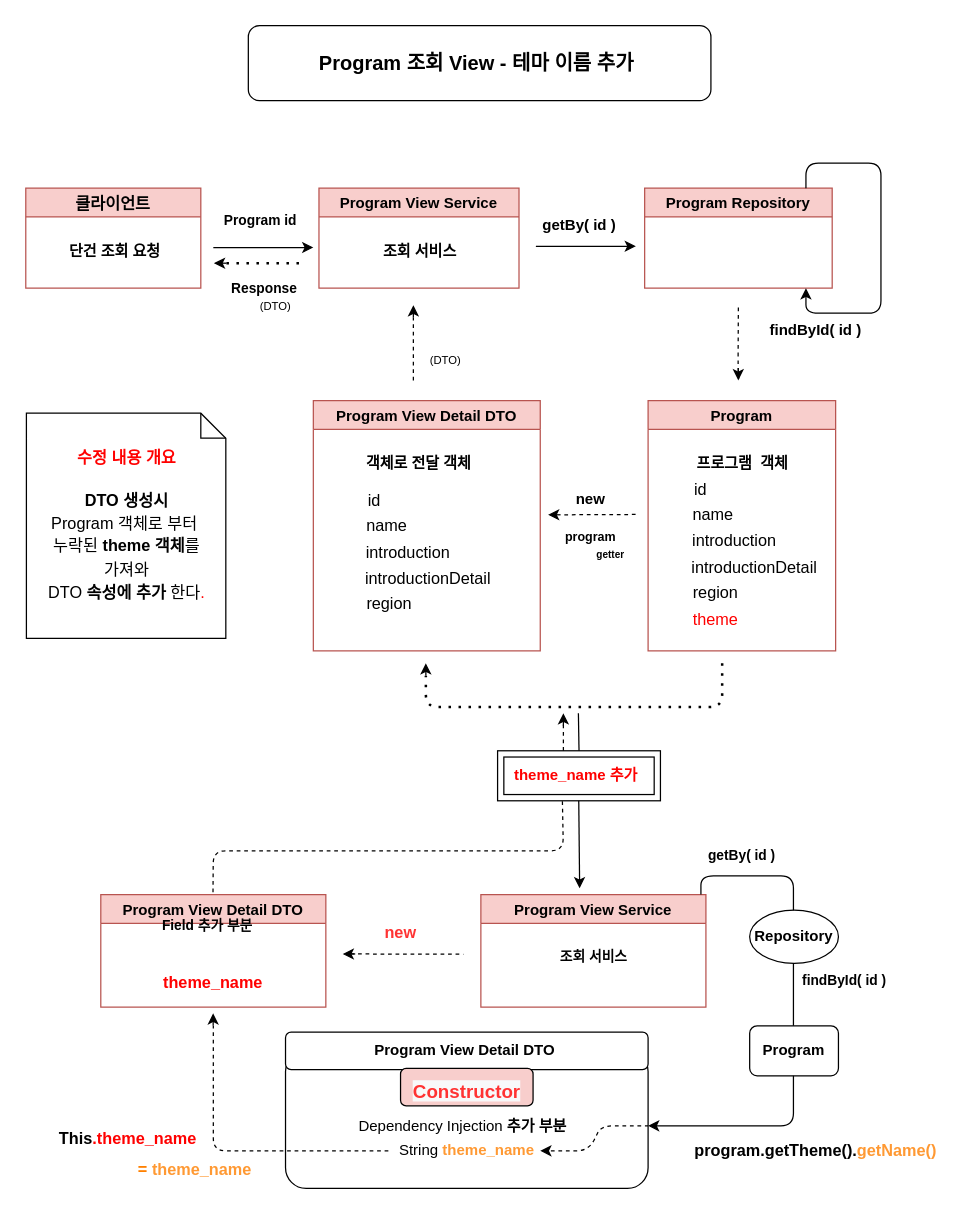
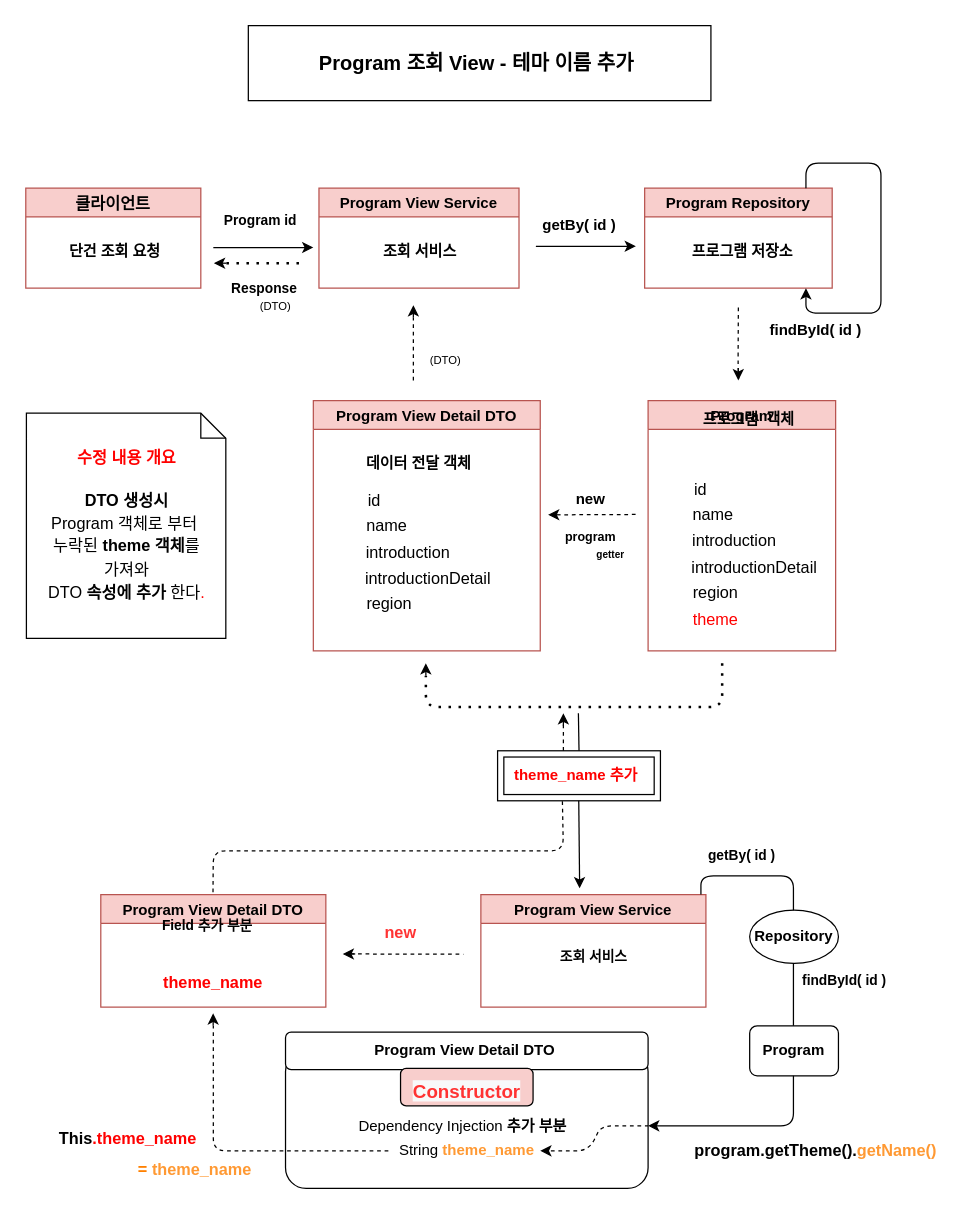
node "Program 조회 View - 테마 이름 추가": shape rounded rectangle -> rectangle
node "프로그램 저장소": added
node "객체로 전달 객체": label "객체로 전달 객체" -> "데이터 전달 객체"
node "프로그램 객체": moved (742, 463) -> (748, 419)
